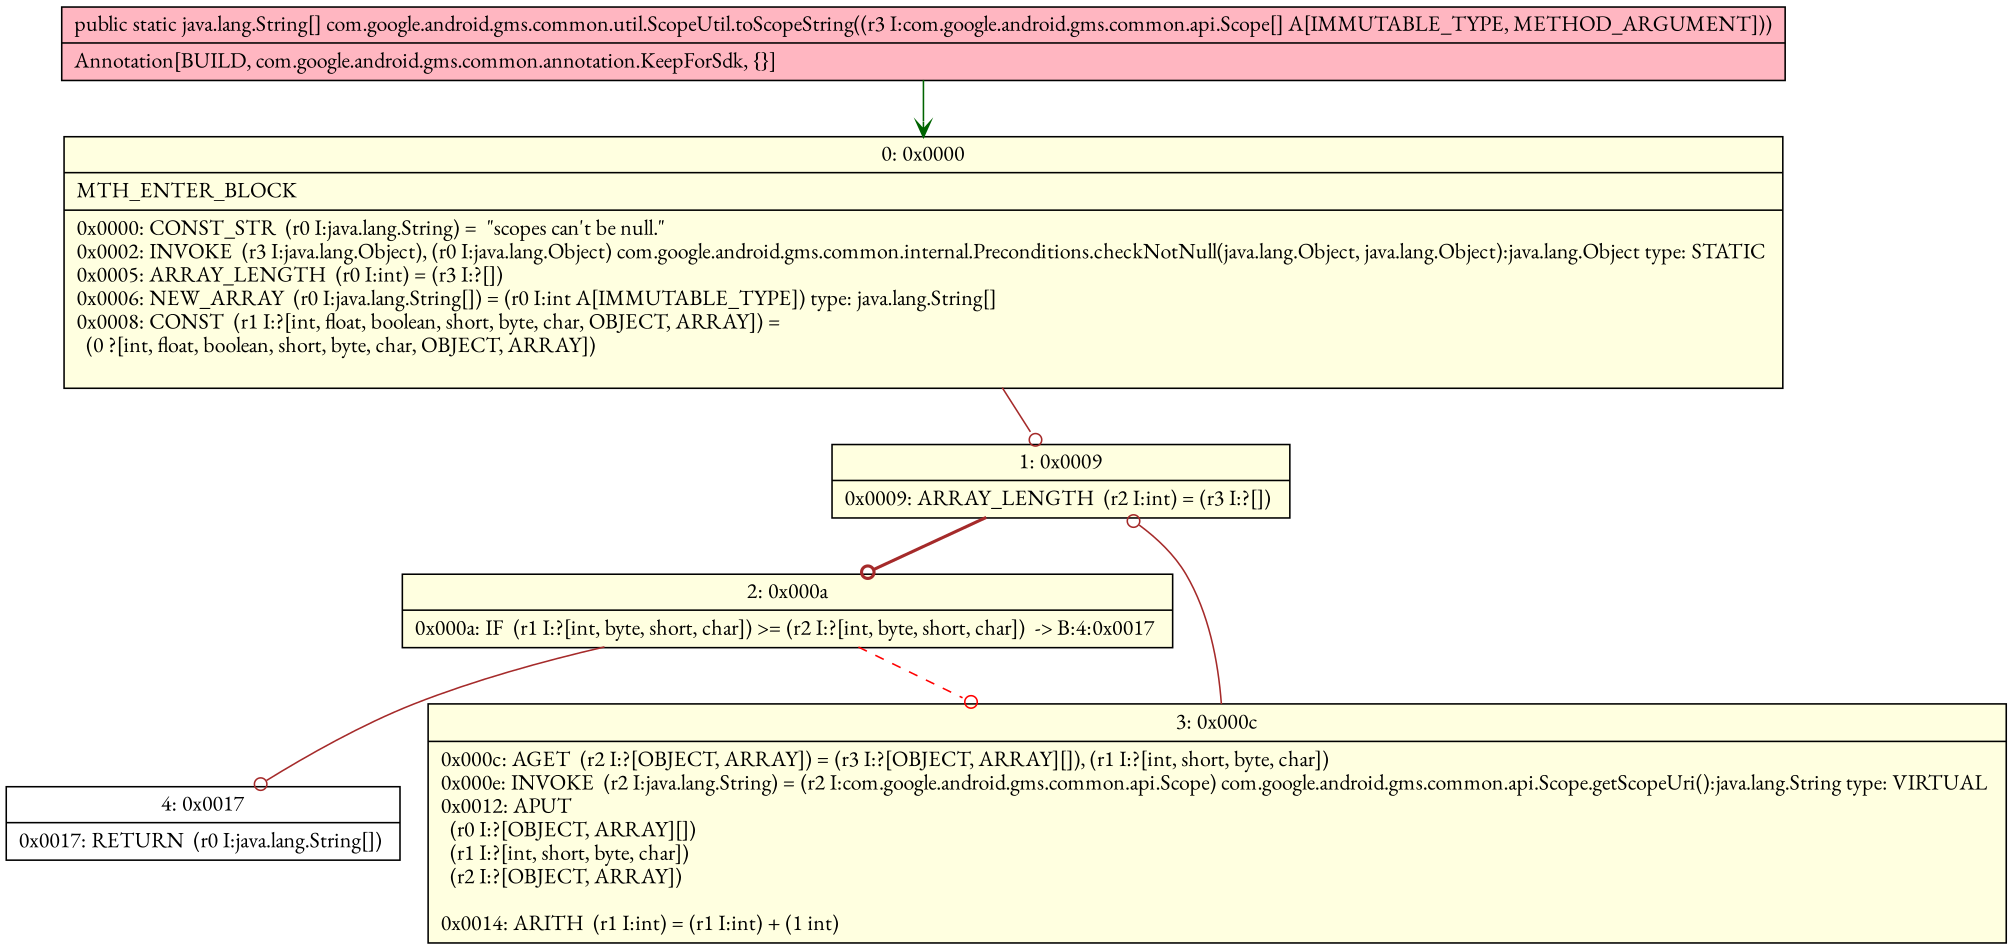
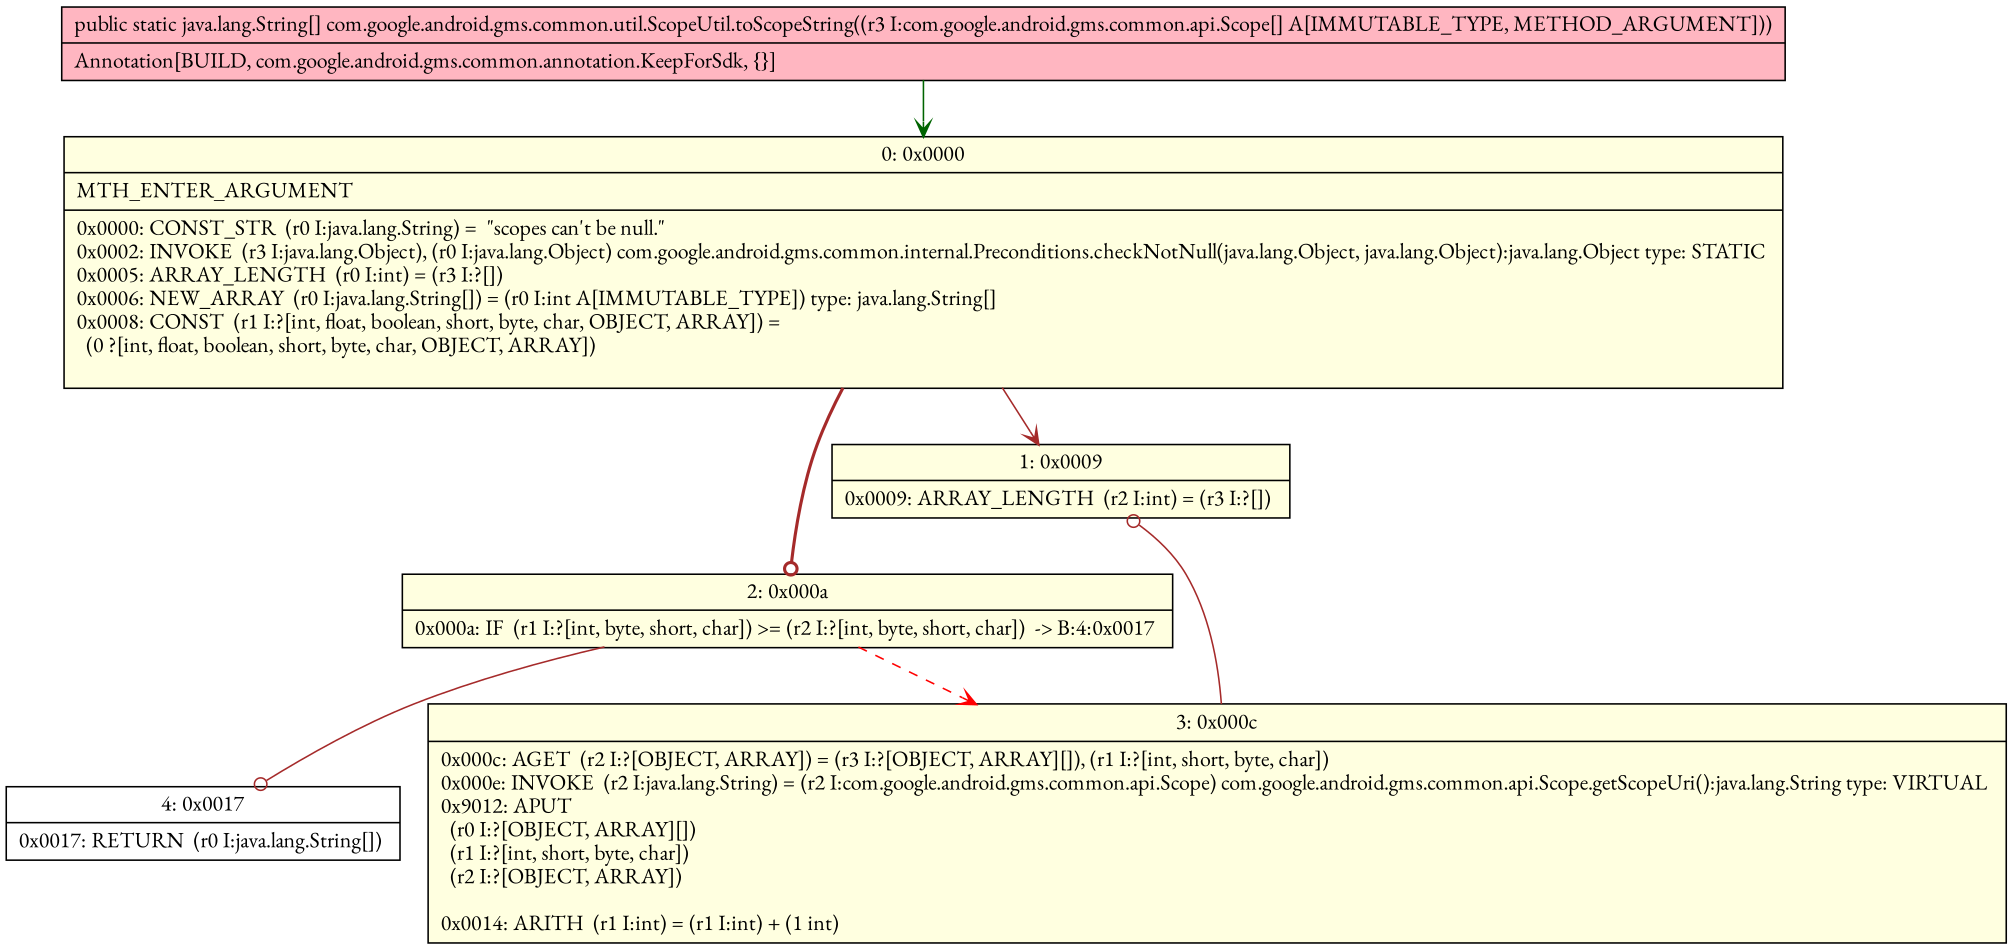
node "0: 0x0000": text "MTH_ENTER_BLOCK" -> "MTH_ENTER_ARGUMENT"
edge "0: 0x0000" -> "1: 0x0009": arrowhead odot -> vee
edge "1: 0x0009" -> "2: 0x000a": now "0: 0x0000" -> "2: 0x000a"
edge "2: 0x000a" -> "3: 0x000c": arrowhead odot -> vee
node "3: 0x000c": text "0x0012: APUT" -> "0x9012: APUT"
